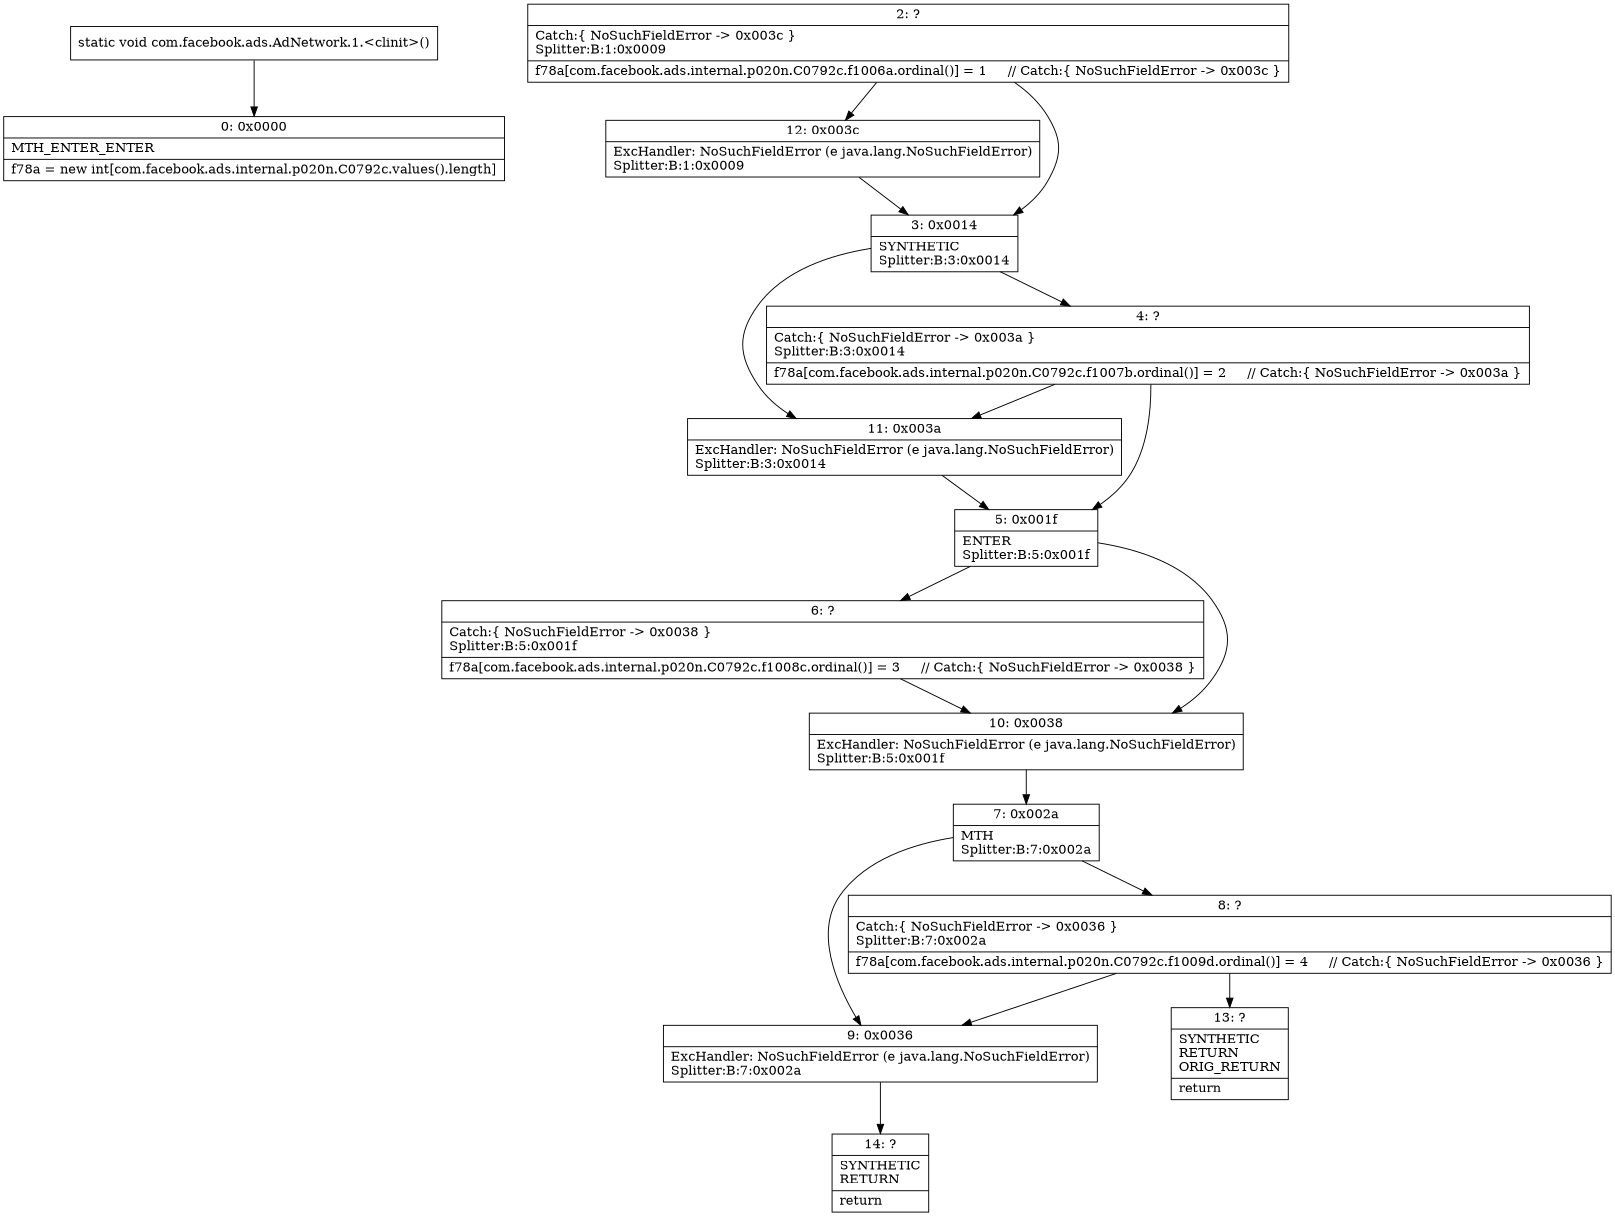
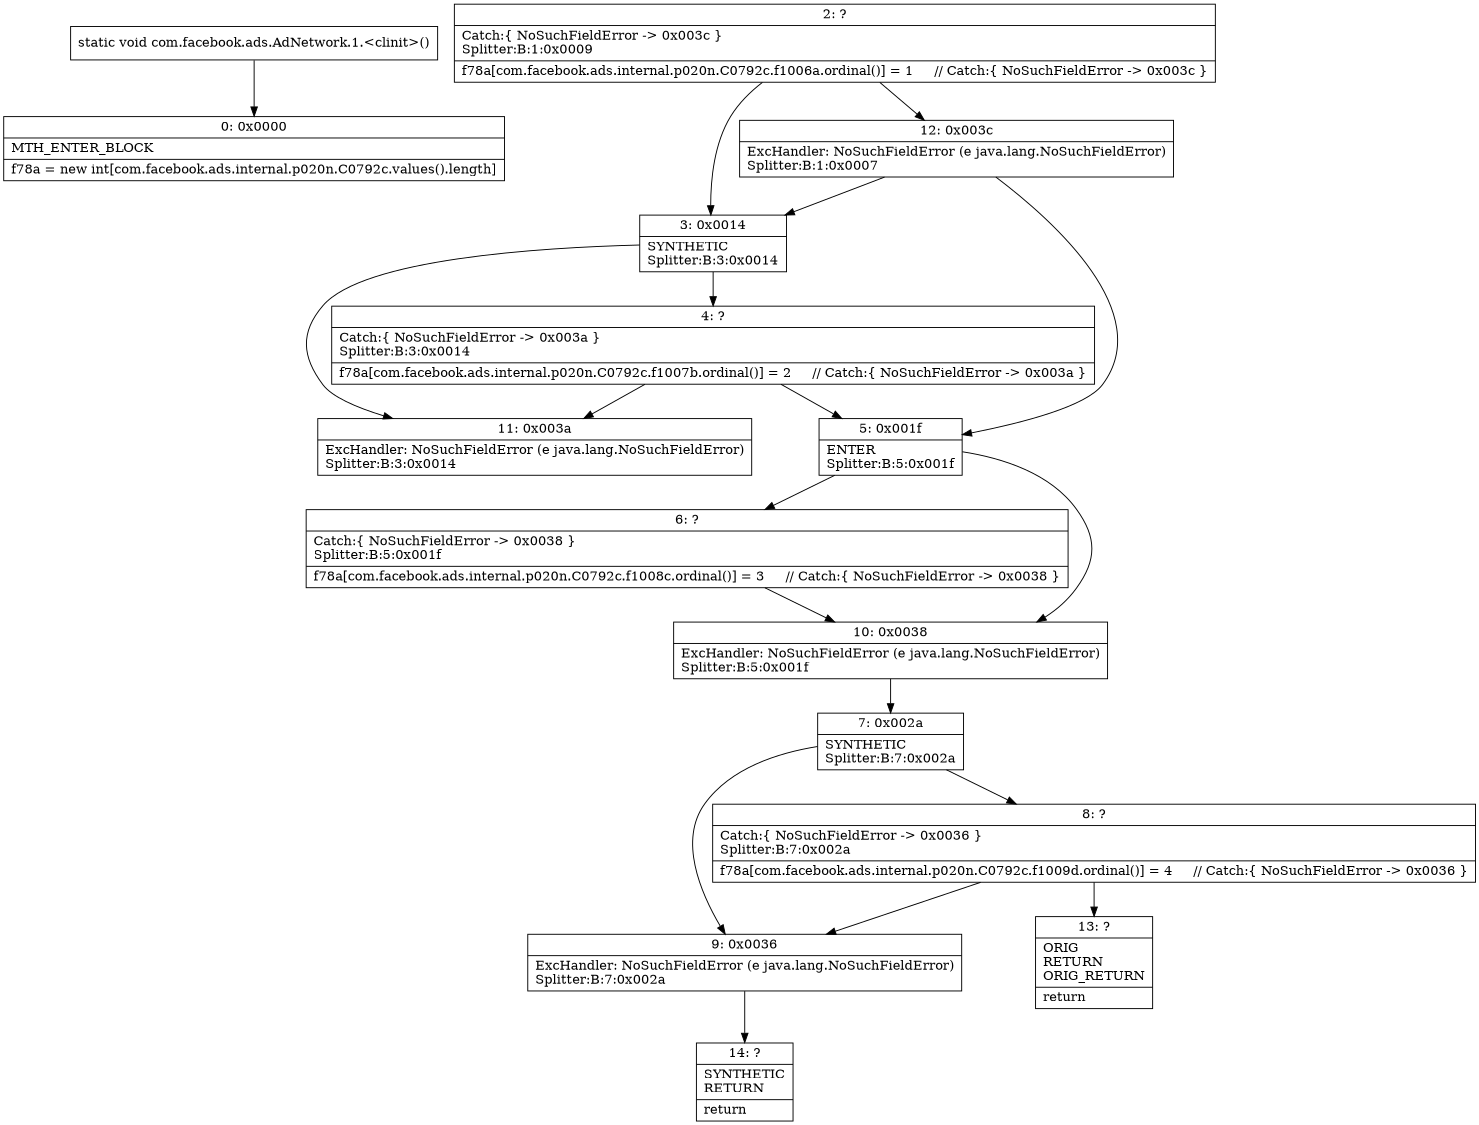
node "0: 0x0000": text "MTH_ENTER_ENTER" -> "MTH_ENTER_BLOCK"
node "12: 0x003c": text "Splitter:B:1:0x0009" -> "Splitter:B:1:0x0007"
edge "11: 0x003a" -> "5: 0x001f": now "12: 0x003c" -> "5: 0x001f"
node "7: 0x002a": text "MTH" -> "SYNTHETIC"
node "13: ?": text "SYNTHETIC" -> "ORIG"
